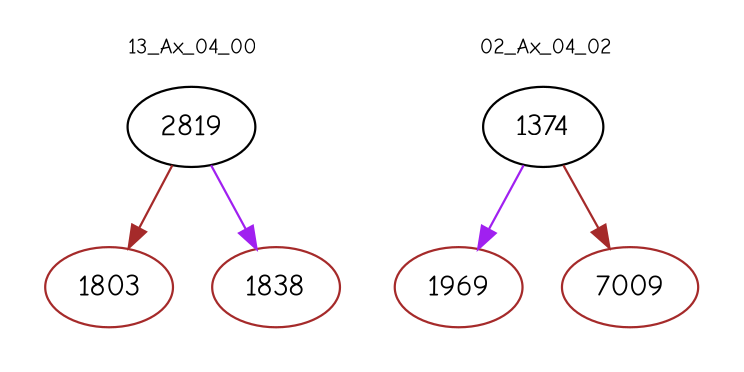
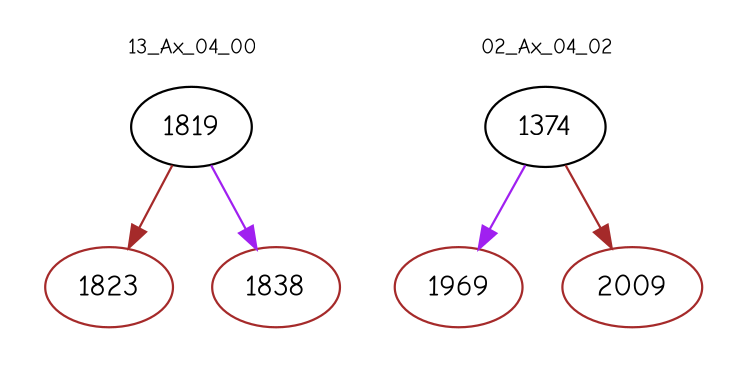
node "2819": label "2819" -> "1819"
node "1803": label "1803" -> "1823"
node "7009": label "7009" -> "2009"
